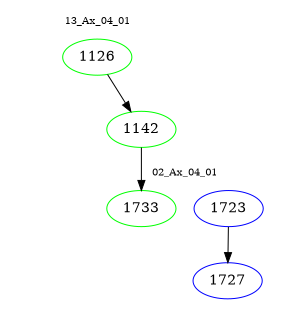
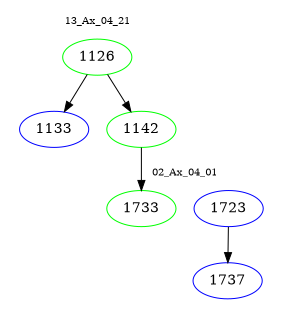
cluster "13_Ax_04_01": label "13_Ax_04_01" -> "13_Ax_04_21"
node "1133": added
node "1727": label "1727" -> "1737"
